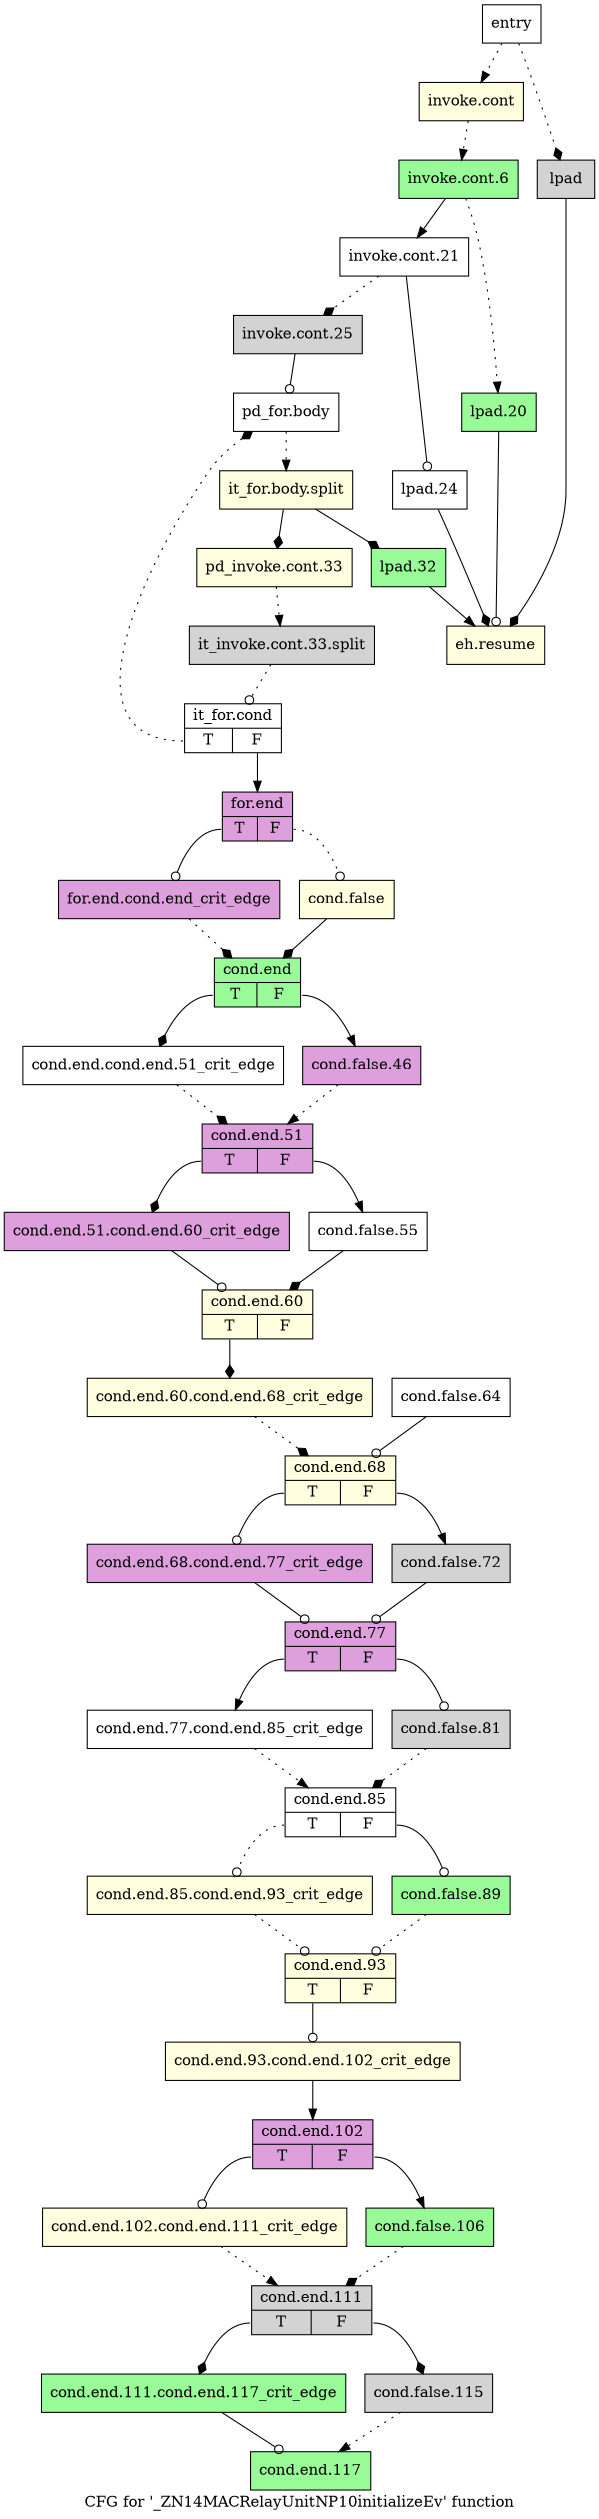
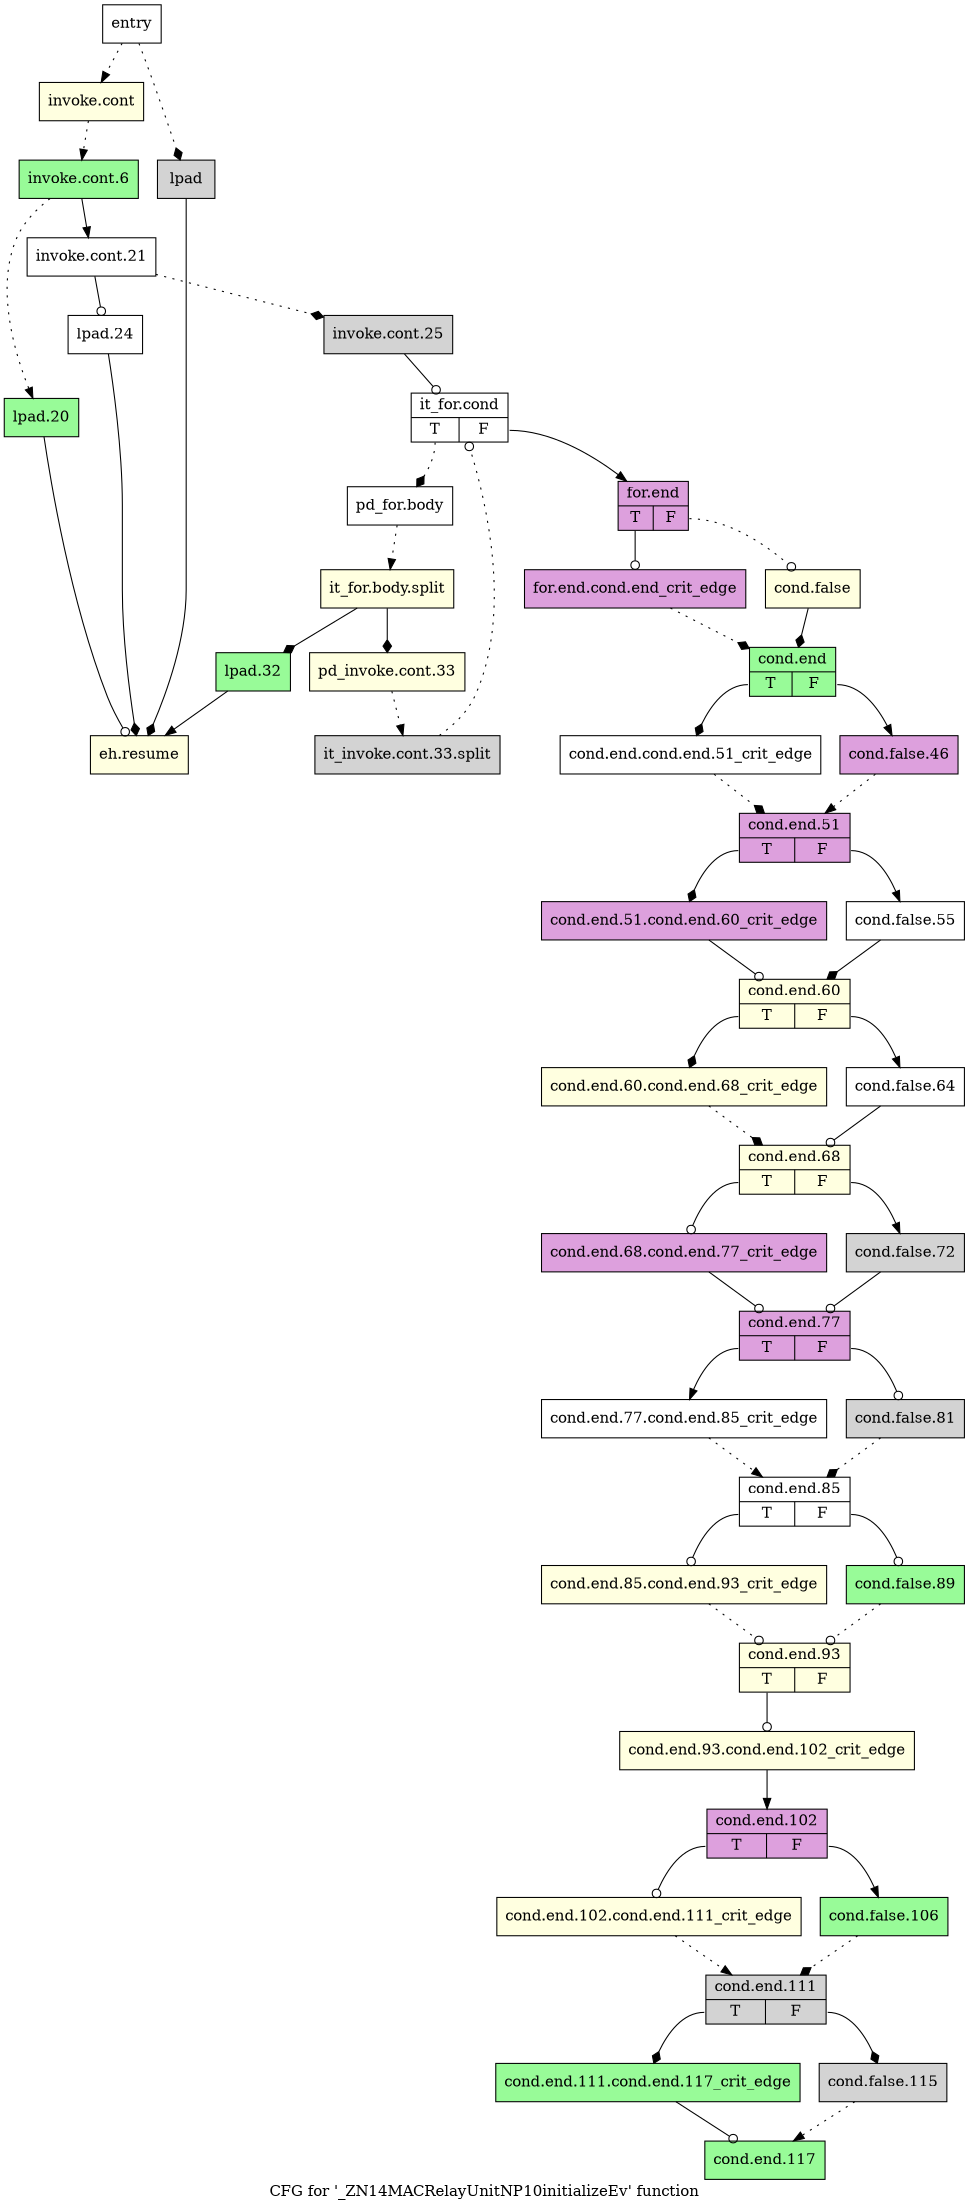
edge "invoke.cont.25" -> "pd_for.body": now "invoke.cont.25" -> "it_for.cond"
edge "cond.end.60" -> "cond.false.64": added
edge "cond.end.85" -> "cond.end.85.cond.end.93_crit_edge": style dotted -> solid
